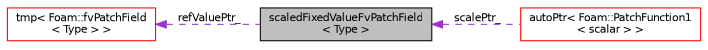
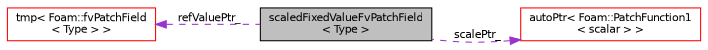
edge "autoPtr< Foam::PatchFunction1 < scalar > >" -> "scaledFixedValueFvPatchField < Type >": reversed
